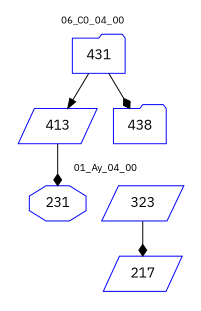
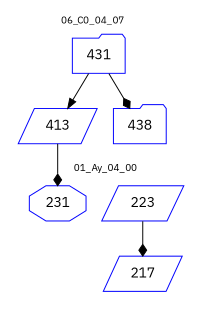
cluster "06_C0_04_00": label "06_C0_04_00" -> "06_C0_04_07"
node "323": label "323" -> "223"
